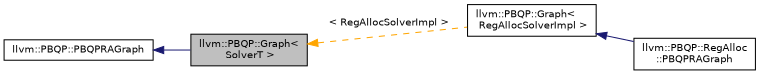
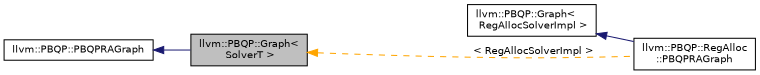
edge "llvm::PBQP::Graph< RegAllocSolverImpl >" -> "llvm::PBQP::Graph< SolverT >": now "llvm::PBQP::RegAlloc ::PBQPRAGraph" -> "llvm::PBQP::Graph< SolverT >"
